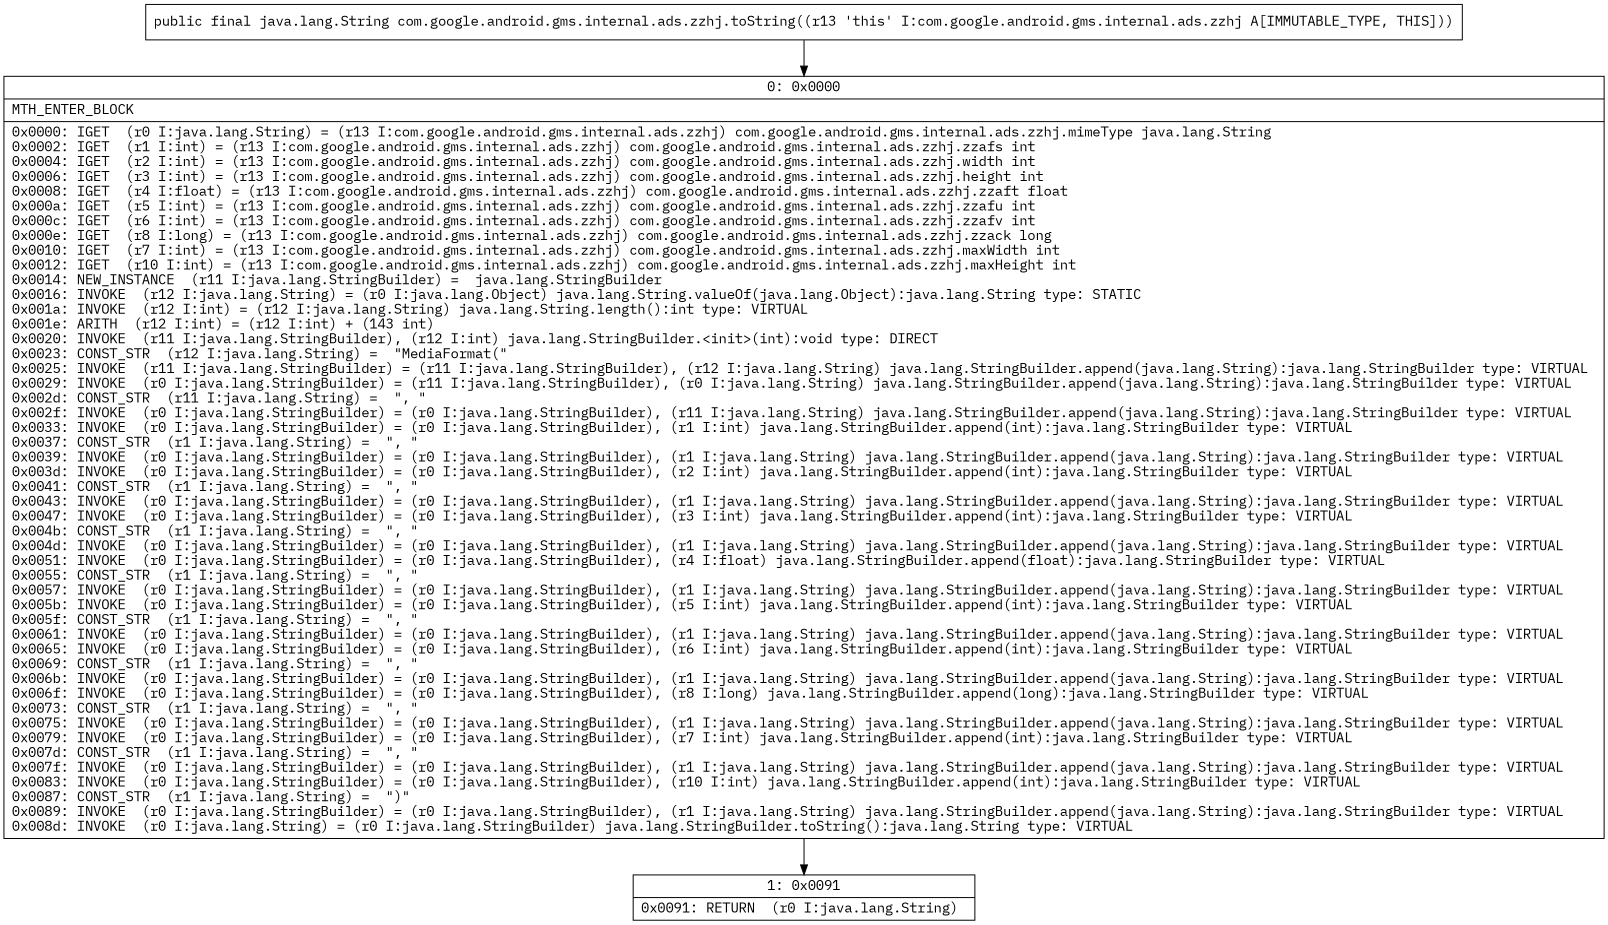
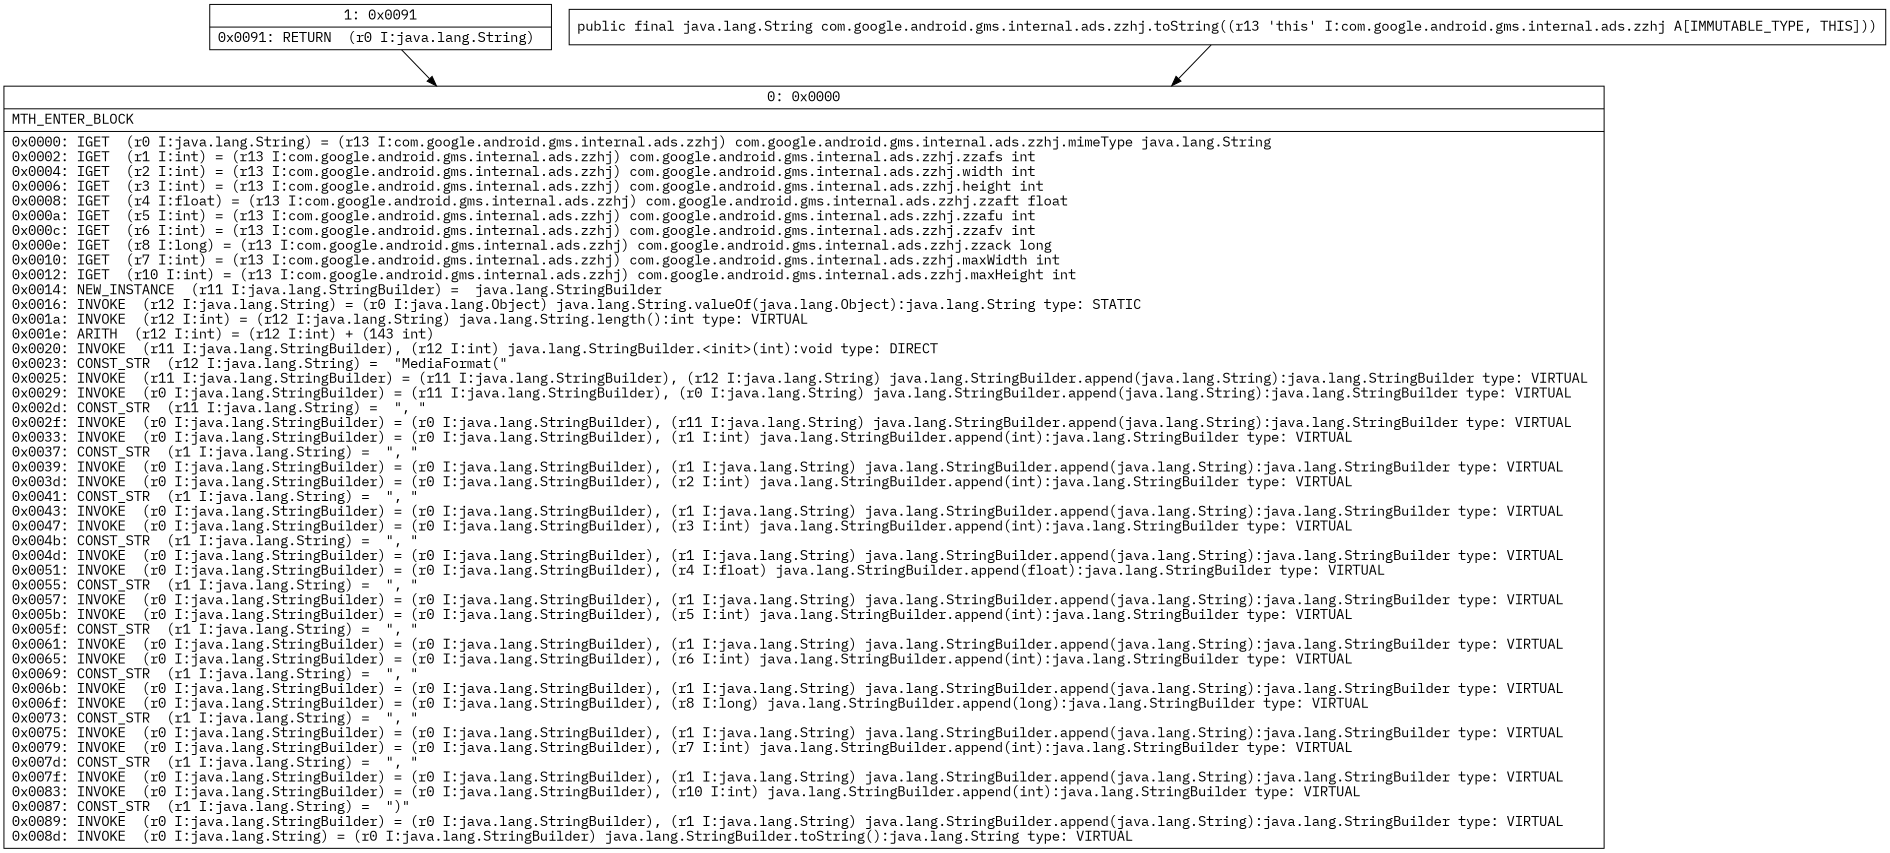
edge "0: 0x0000" -> "1: 0x0091": reversed
